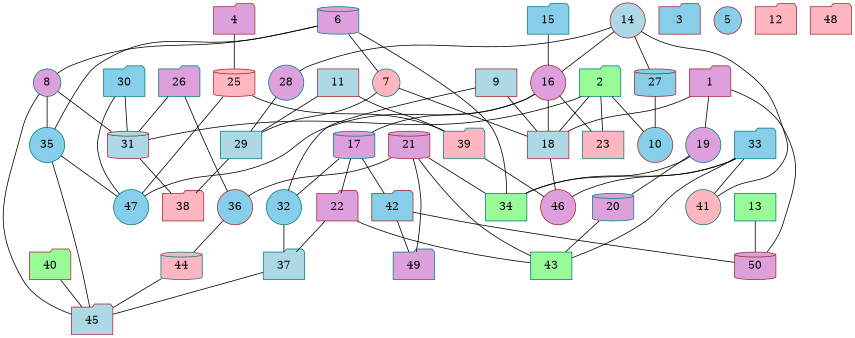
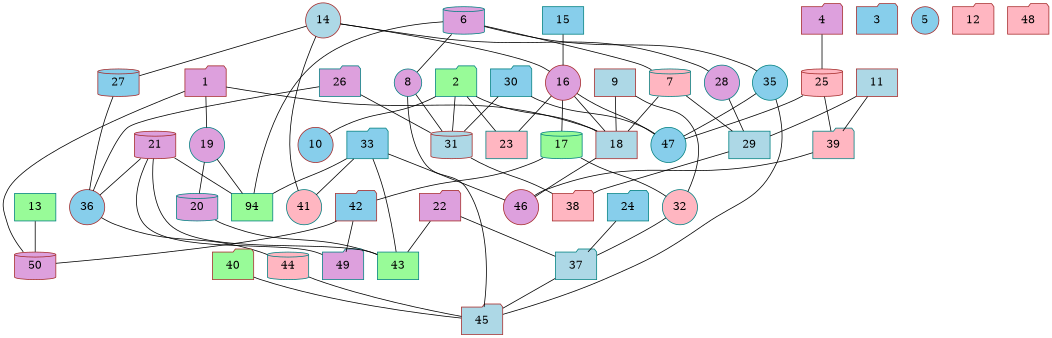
node "15": shape folder -> box
node "7": shape circle -> cylinder
edge "8" -- "35": removed
edge "27" -- "10": now "27" -- "36"
node "17": fillcolor plum -> palegreen
edge "17" -- "22": removed
node "32": fillcolor skyblue -> lightpink
node "34": label "34" -> "94"
node "24": added
